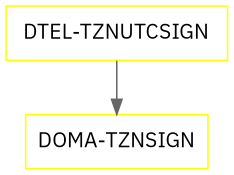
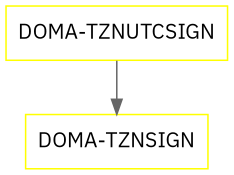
node "DTEL-TZNUTCSIGN": label "DTEL-TZNUTCSIGN" -> "DOMA-TZNUTCSIGN"
